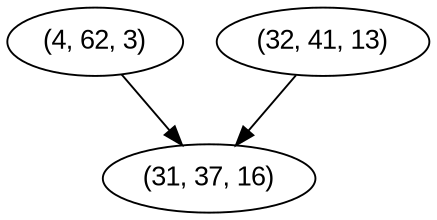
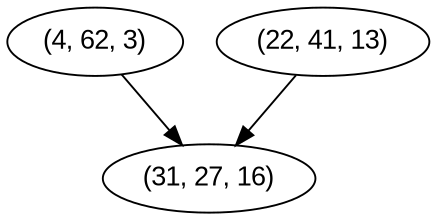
node "(32, 41, 13)": label "(32, 41, 13)" -> "(22, 41, 13)"
node "(31, 37, 16)": label "(31, 37, 16)" -> "(31, 27, 16)"
